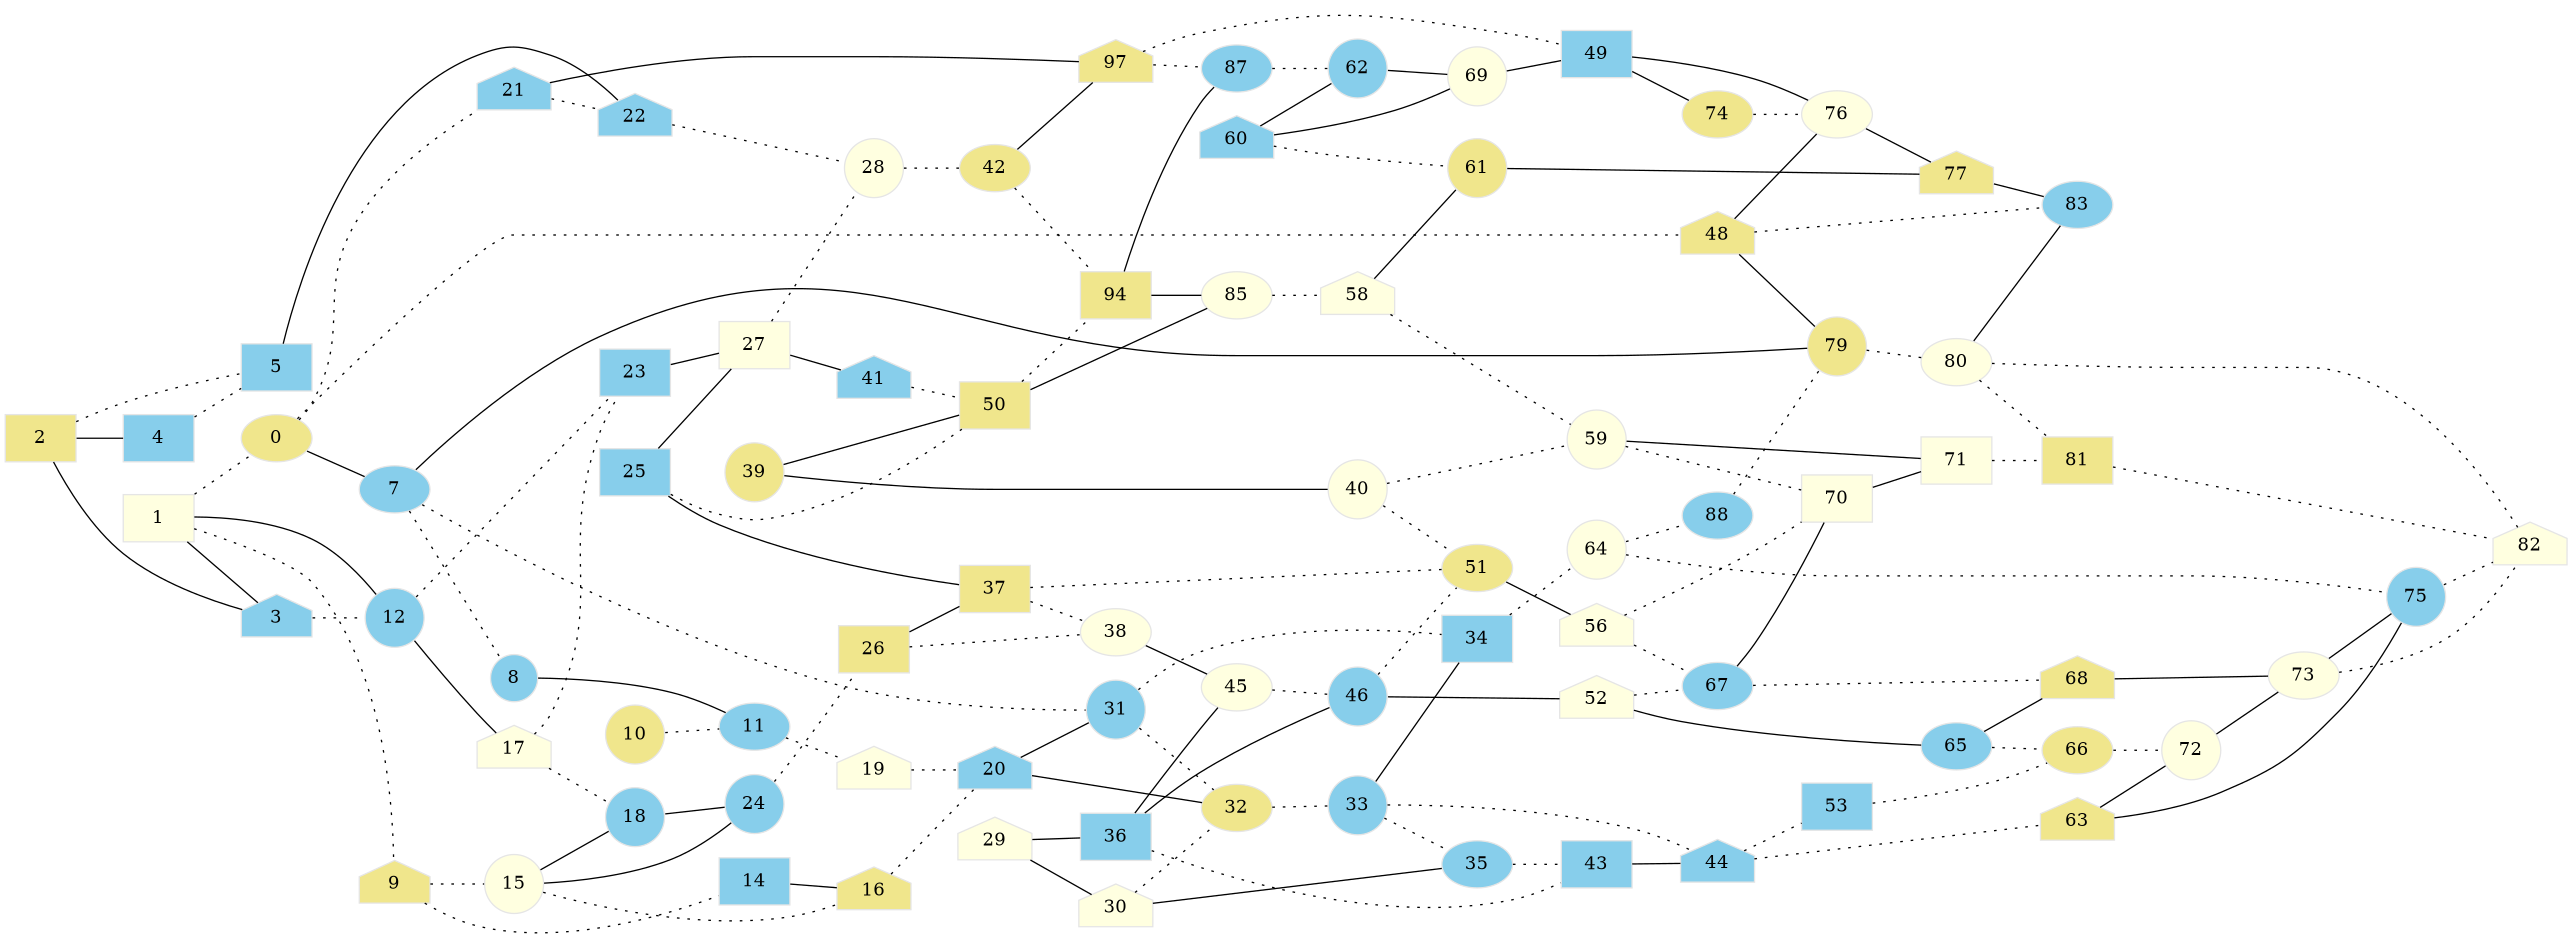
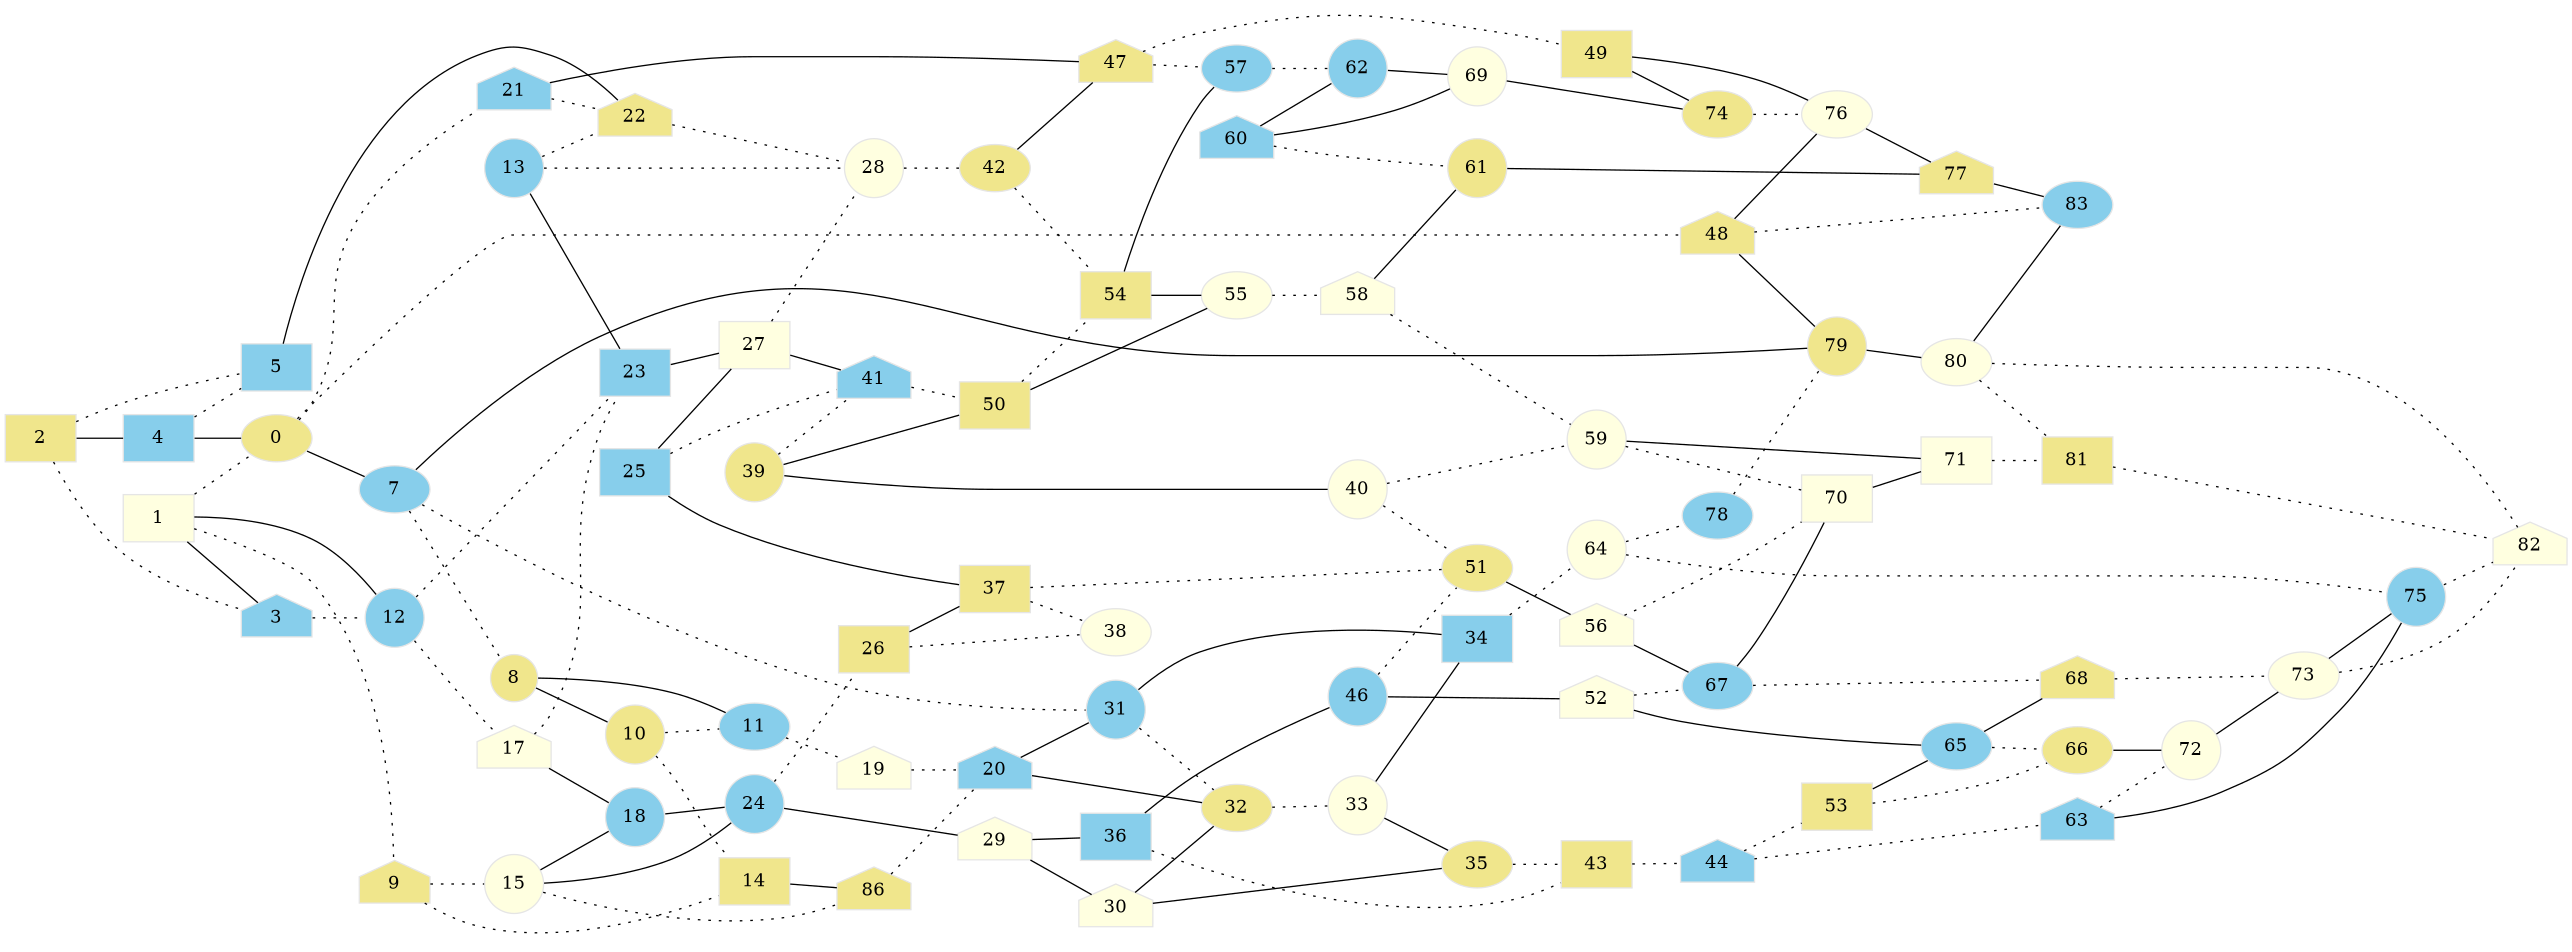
node "49": fillcolor skyblue -> khaki
node "97": label "97" -> "47"
edge "49" -- "69": now "74" -- "69"
node "87": label "87" -> "57"
node "22": fillcolor skyblue -> khaki
node "13": added
node "94": label "94" -> "54"
node "85": label "85" -> "55"
edge "79" -- "80": style dotted -> solid
edge "41" -- "39": added
edge "4" -- "0": added
edge "50" -- "25": now "41" -- "25"
node "88": label "88" -> "78"
edge "2" -- "3": style solid -> dotted
edge "34" -- "31": style dotted -> solid
edge "56" -- "67": style dotted -> solid
edge "73" -- "68": style solid -> dotted
node "8": fillcolor skyblue -> khaki
node "45": removed
edge "12" -- "17": style solid -> dotted
edge "8" -- "10": added
edge "66" -- "72": style dotted -> solid
edge "65" -- "53": added
edge "17" -- "18": style dotted -> solid
edge "72" -- "63": style solid -> dotted
edge "10" -- "14": added
node "33": fillcolor skyblue -> lightyellow
node "53": fillcolor skyblue -> khaki
edge "33" -- "44": removed
node "63": fillcolor khaki -> skyblue
edge "24" -- "29": added
edge "33" -- "35": style dotted -> solid
node "35": fillcolor skyblue -> khaki
node "43": fillcolor skyblue -> khaki
edge "44" -- "43": style solid -> dotted
edge "32" -- "30": style dotted -> solid
node "14": fillcolor skyblue -> khaki
node "16": label "16" -> "86"
